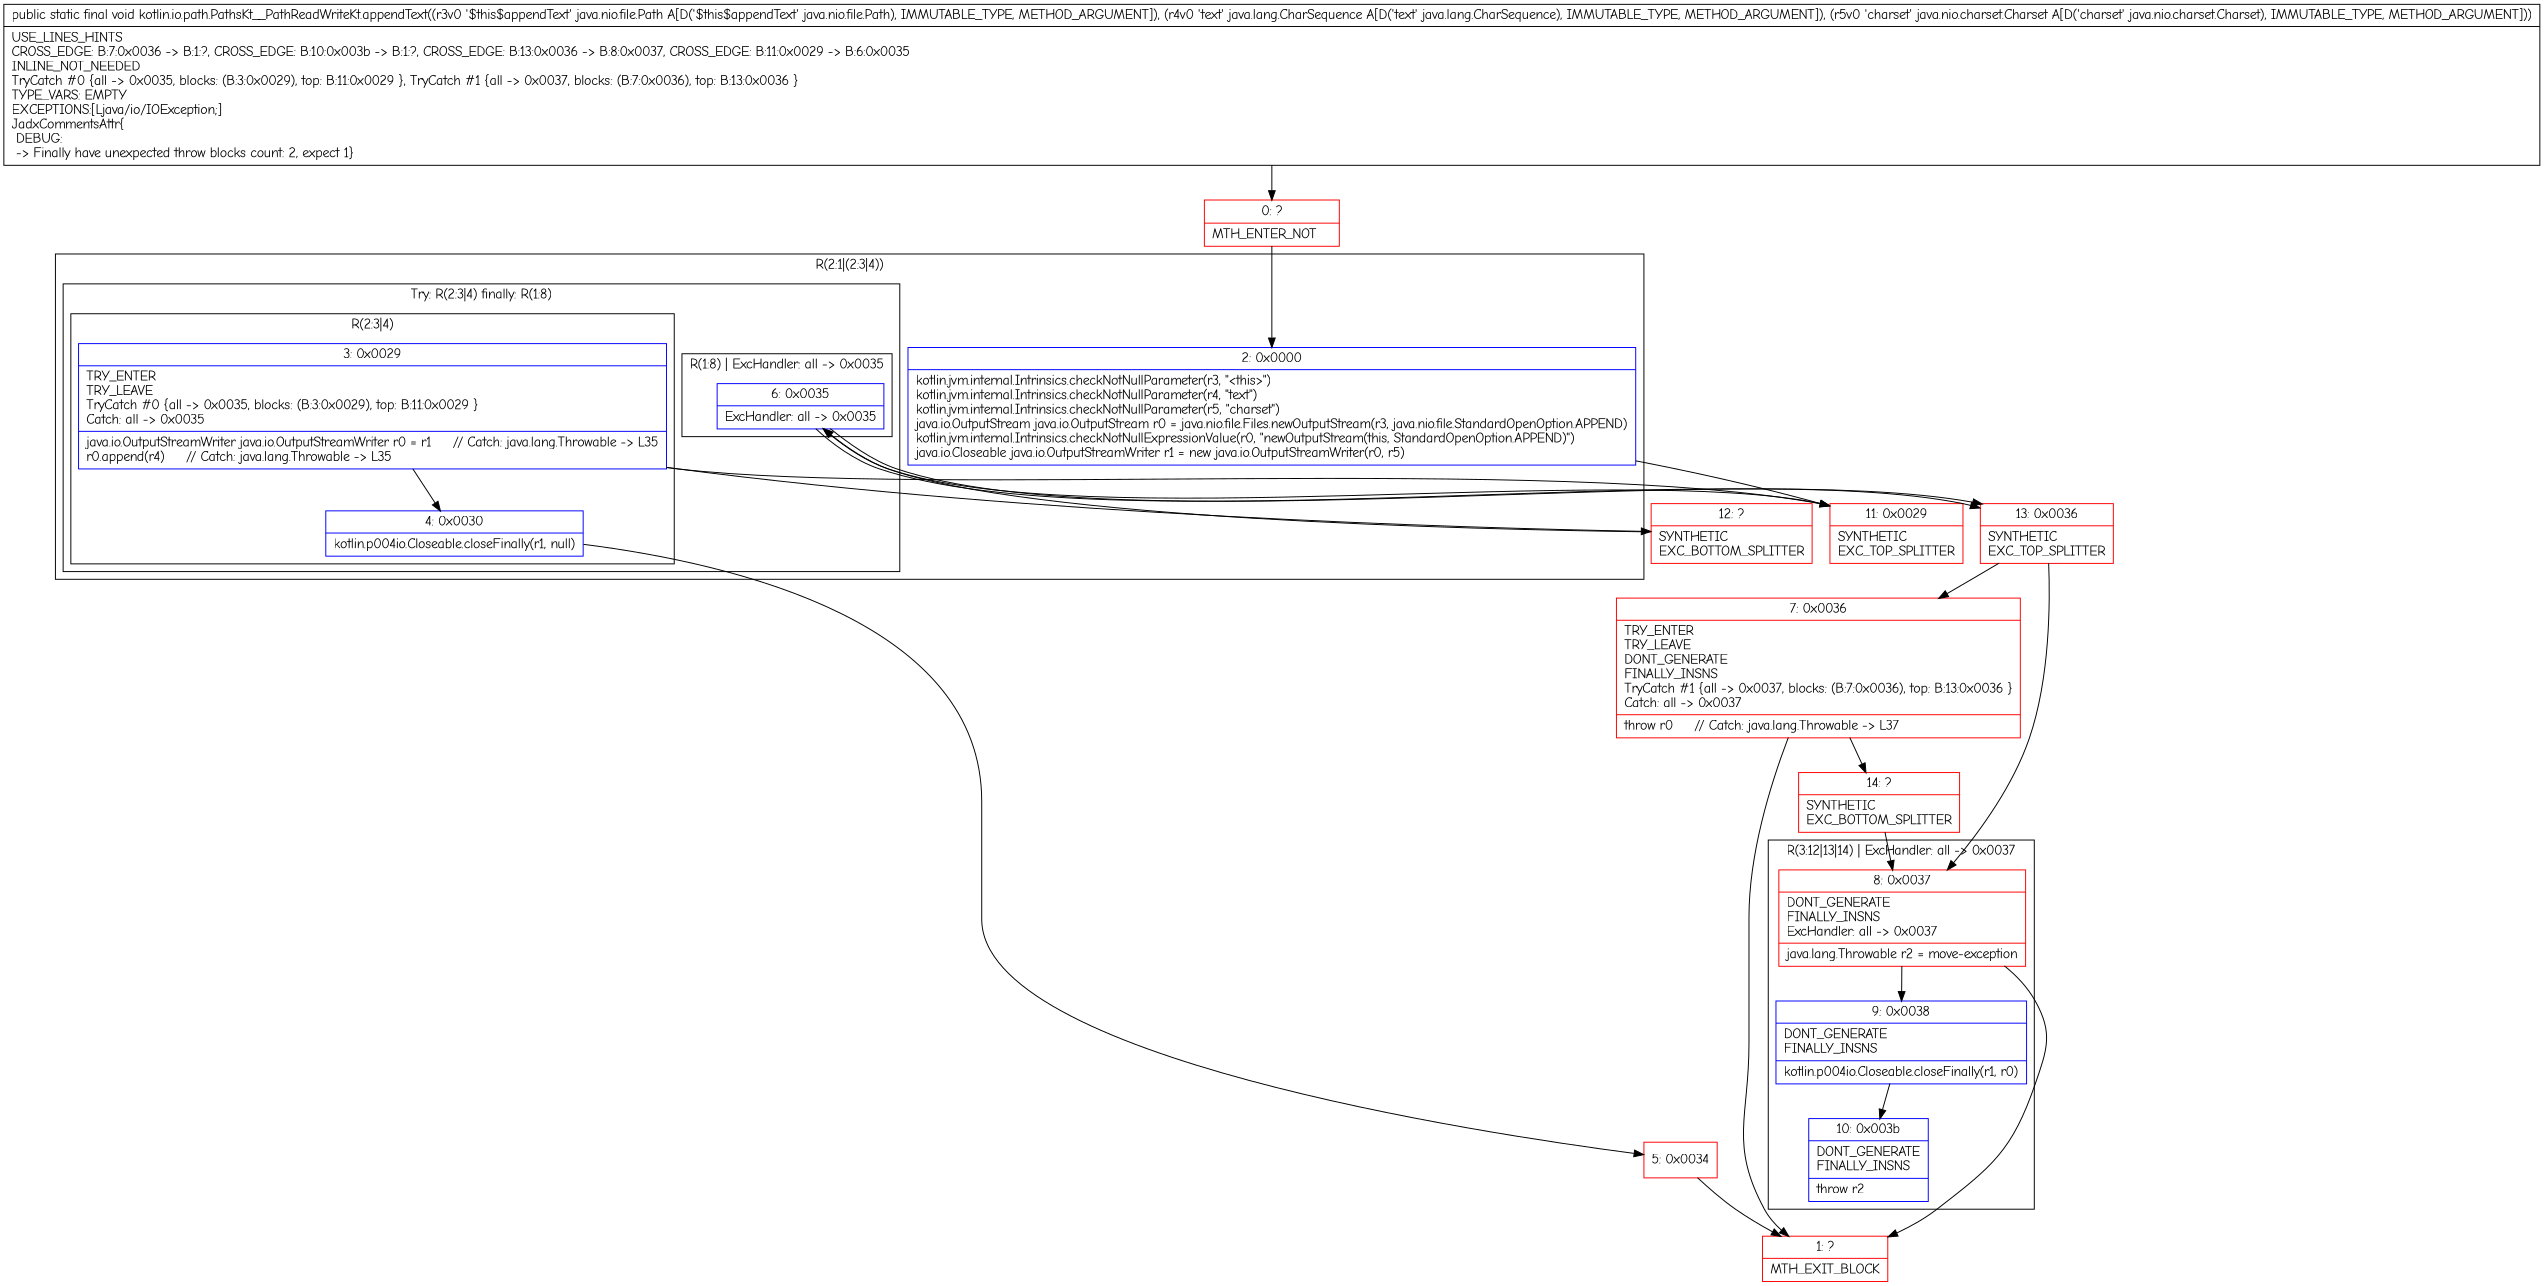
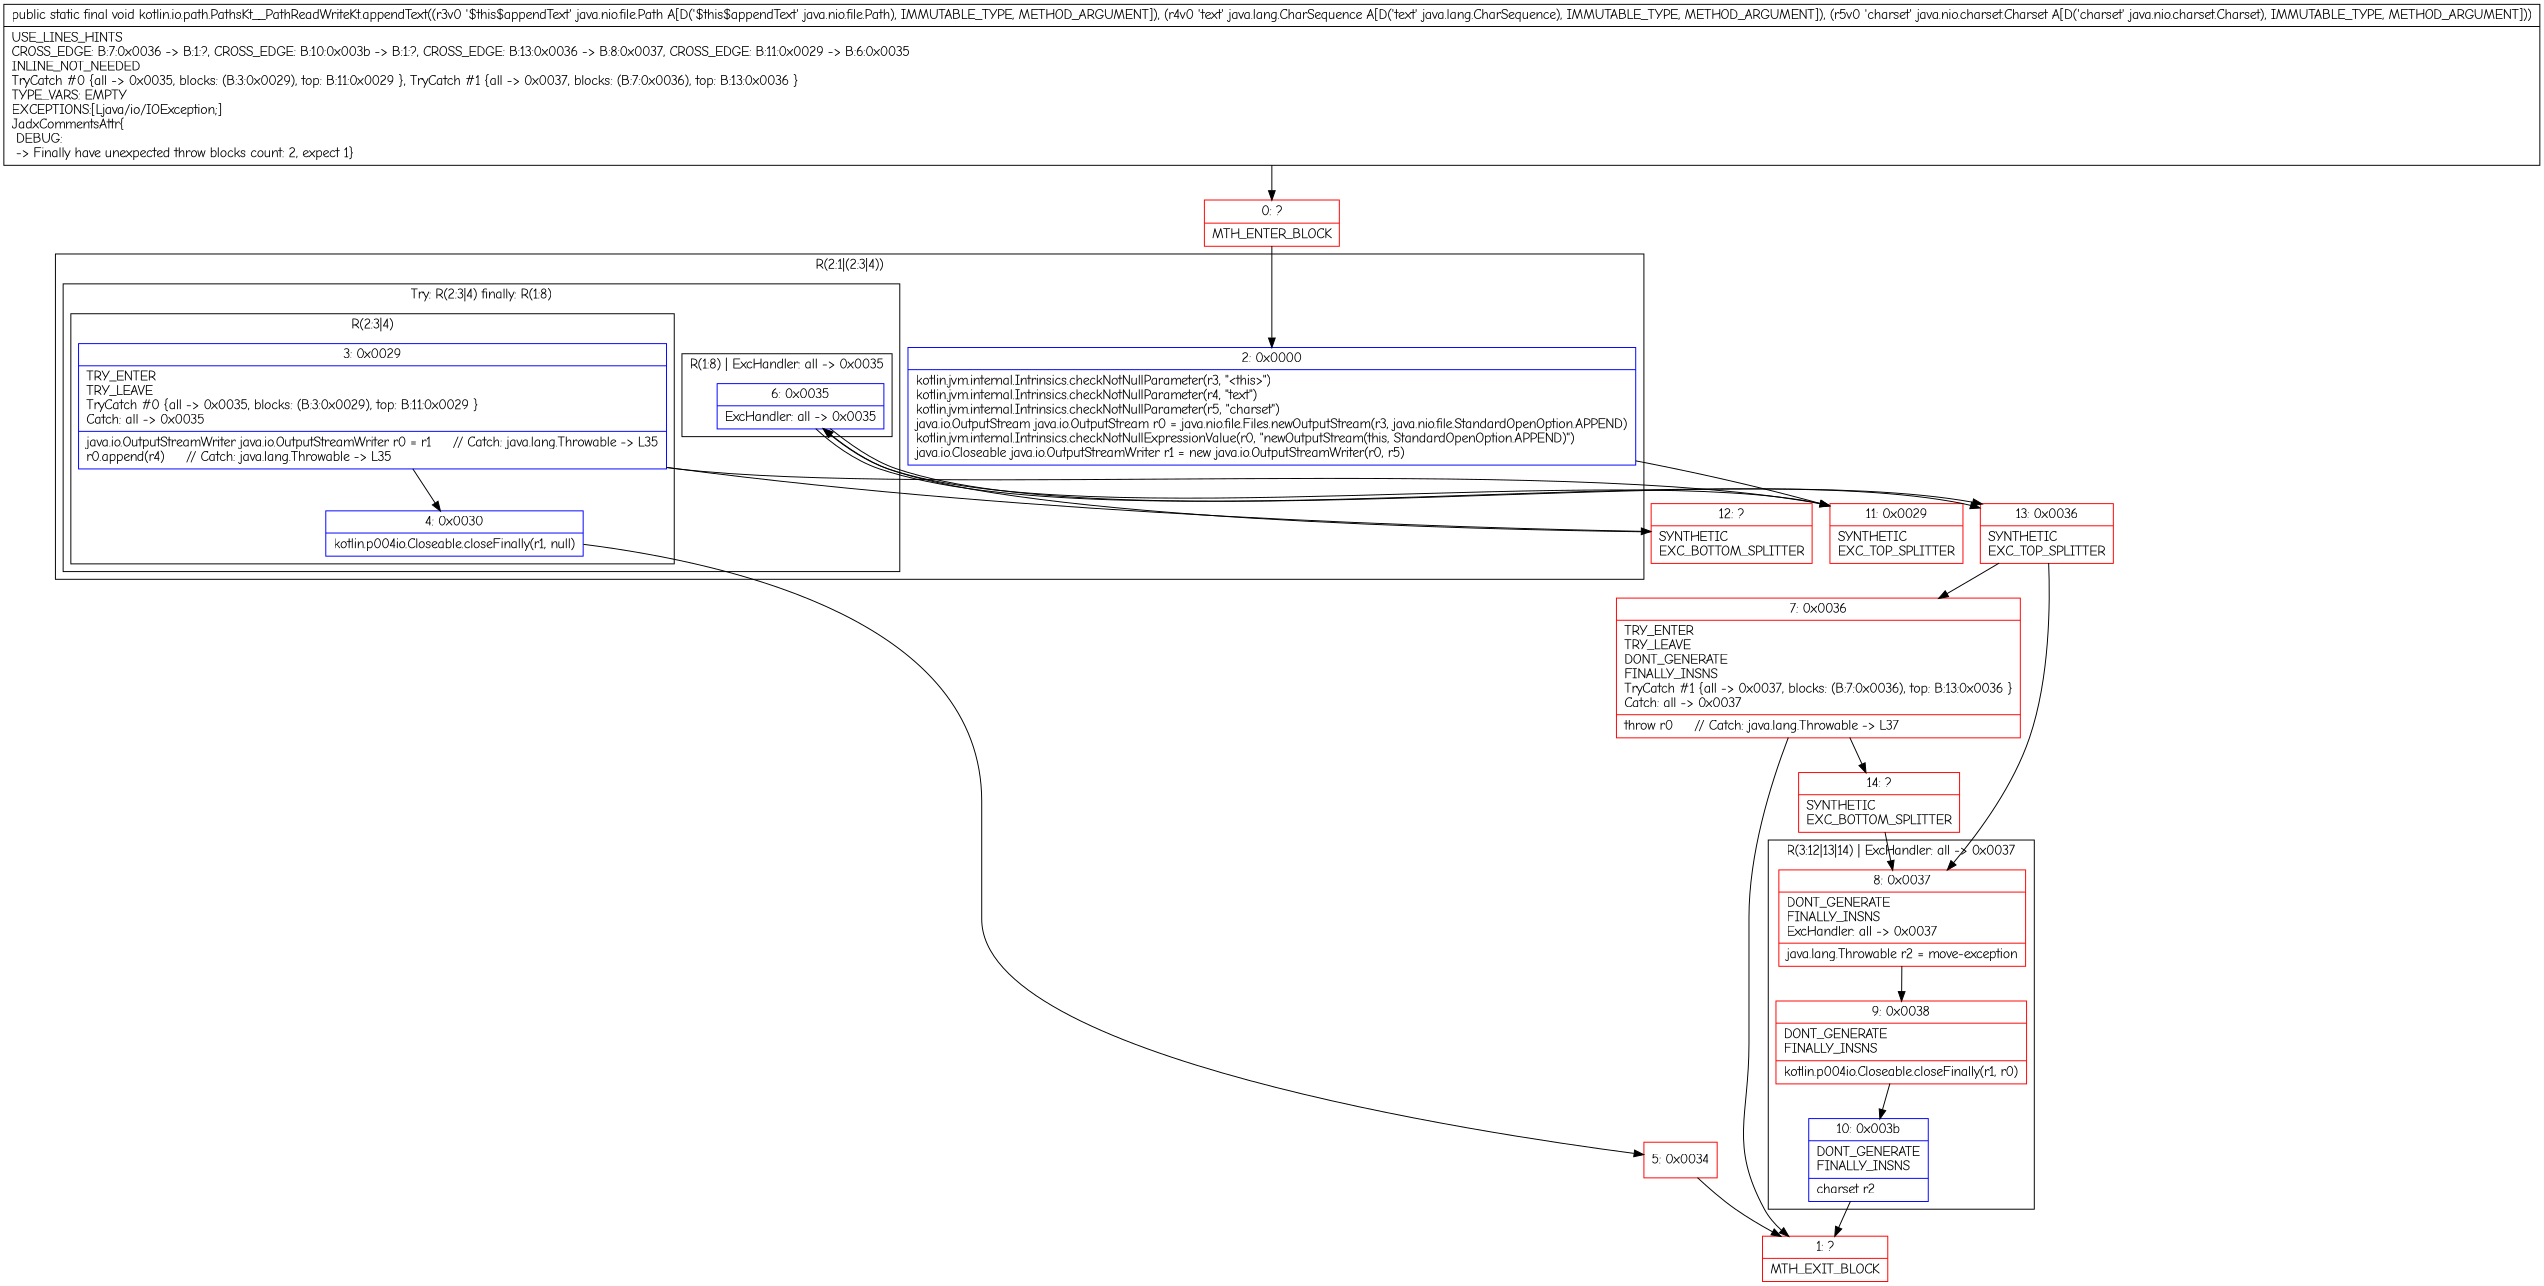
node "0: ?": text "MTH_ENTER_NOT" -> "MTH_ENTER_BLOCK"
node "9: 0x0038": color blue -> red
edge "8: 0x0037" -> "1: ?": now "10: 0x003b" -> "1: ?"
node "10: 0x003b": text "throw r2" -> "charset r2"
